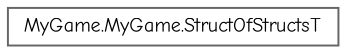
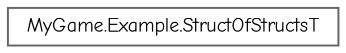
node "MyGame.MyGame.StructOfStructsT": label "MyGame.MyGame.StructOfStructsT" -> "MyGame.Example.StructOfStructsT"
